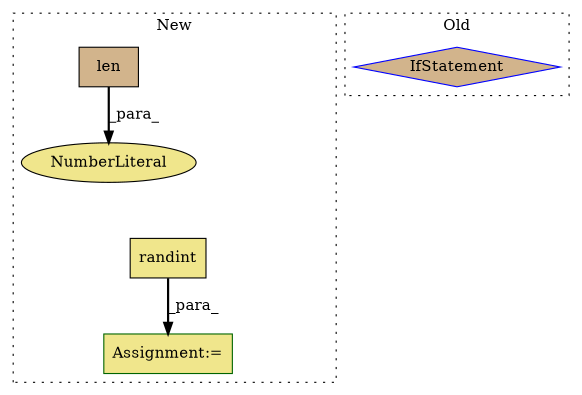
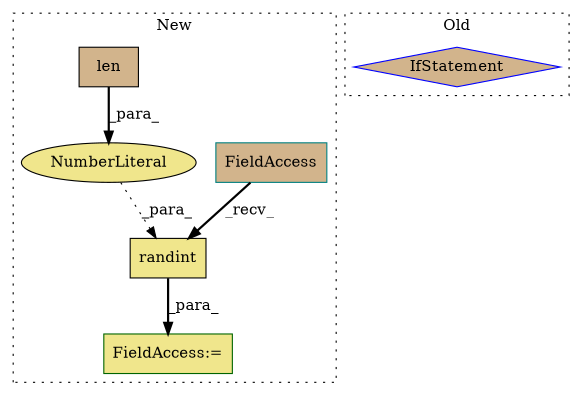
node "FieldAccess": added
edge "NumberLiteral" -> "randint": added, label "_para_"
node "Assignment:=": label "Assignment:=" -> "FieldAccess:="
